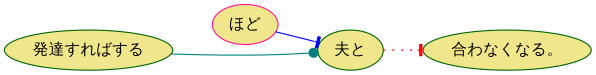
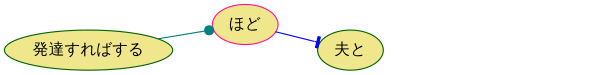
node "合わなくなる。": removed
edge "発達すればする" -> "夫と": now "発達すればする" -> "ほど"
